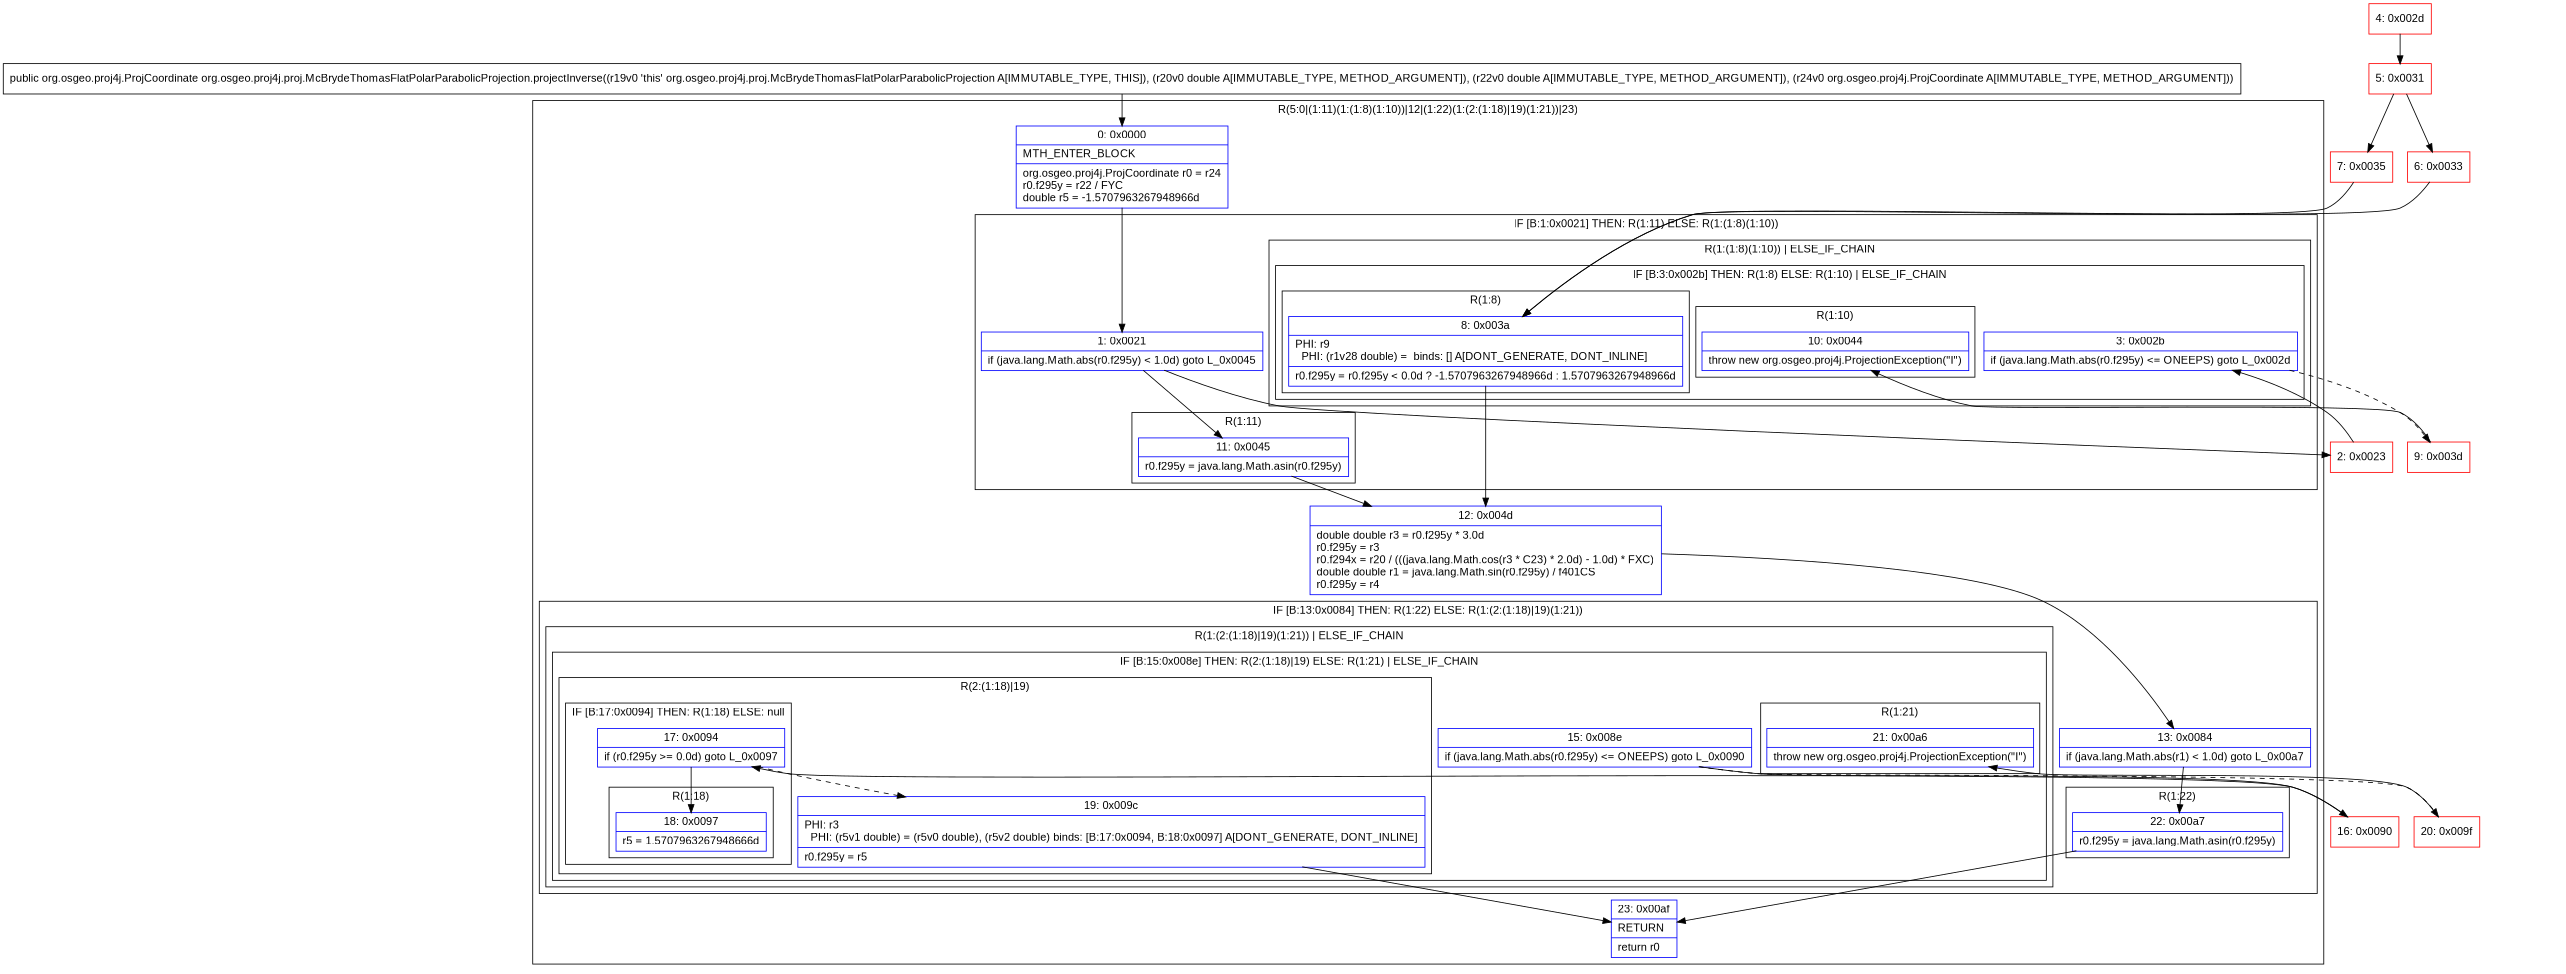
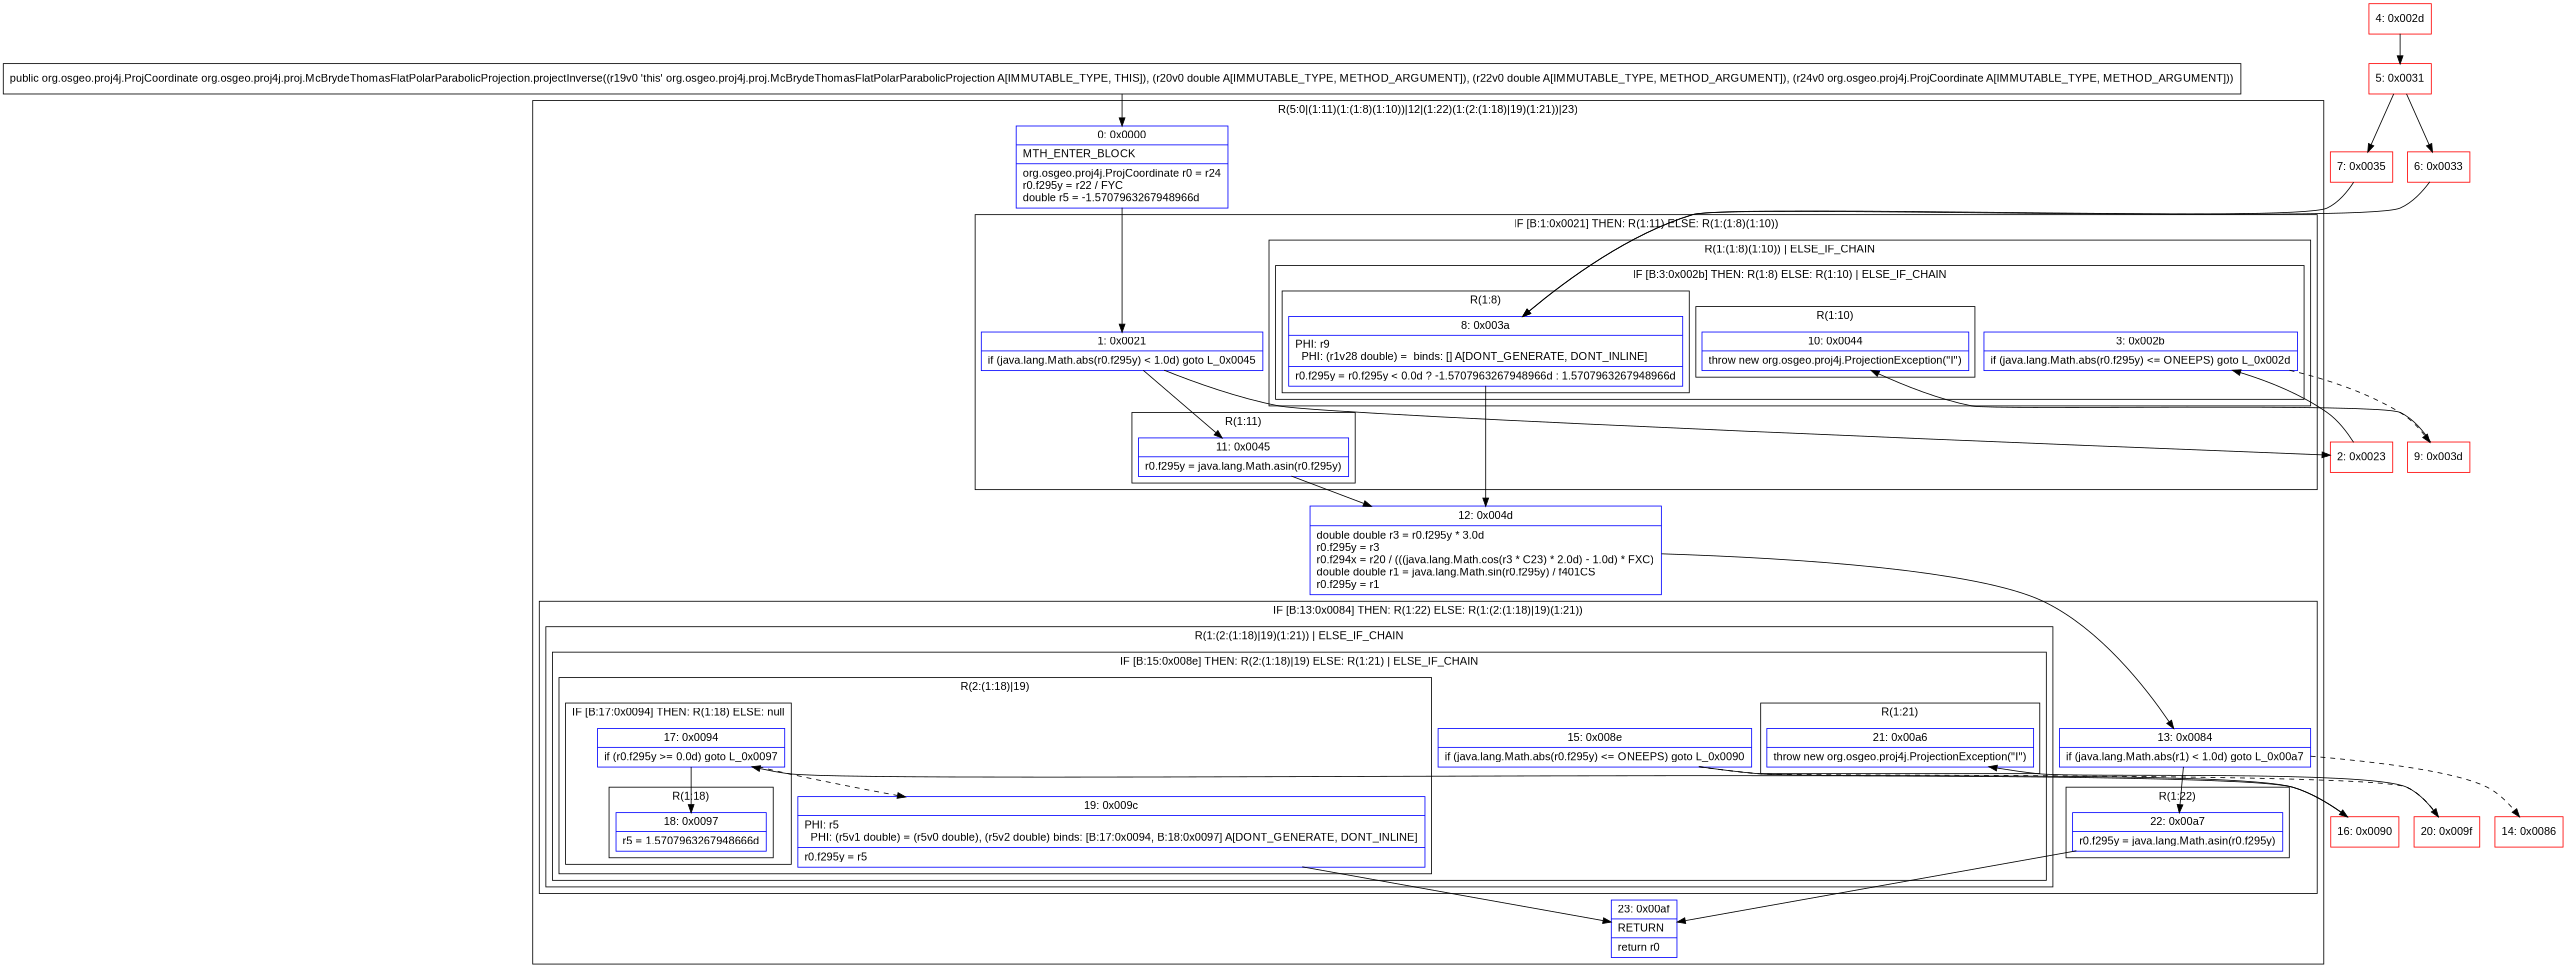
node "12: 0x004d": text "r0.f295y = r4" -> "r0.f295y = r1"
node "19: 0x009c": text "PHI: r3" -> "PHI: r5"
node "14: 0x0086": added
